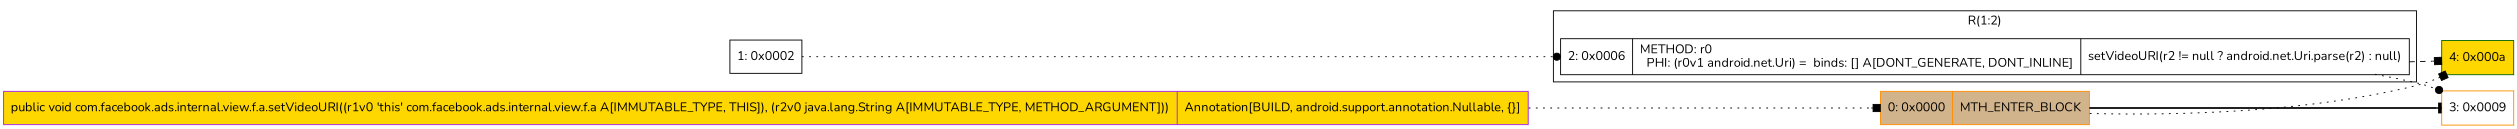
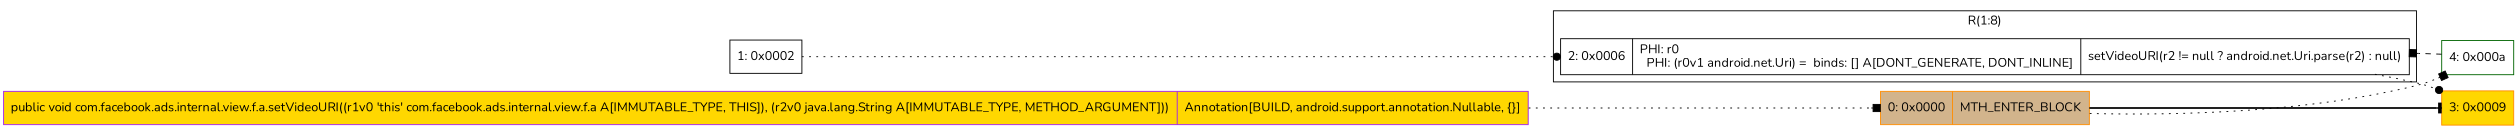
cluster "R(1:2)": label "R(1:2)" -> "R(1:8)"
node "2: 0x0006": text "METHOD: r0" -> "PHI: r0"
node "4: 0x000a": fillcolor gold -> white
edge "2: 0x0006" -> "4: 0x000a": reversed
node "3: 0x0009": fillcolor white -> gold
